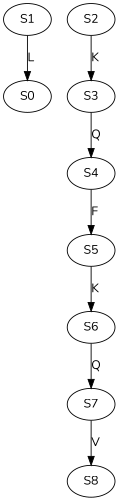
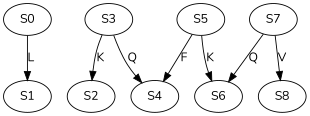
edge "S1" -> "S0": reversed
edge "S2" -> "S3": reversed
edge "S4" -> "S5": reversed
edge "S6" -> "S7": reversed
